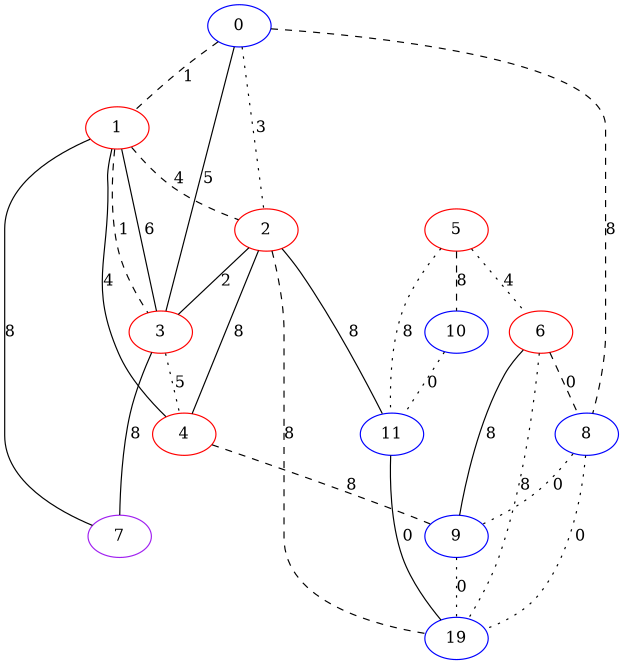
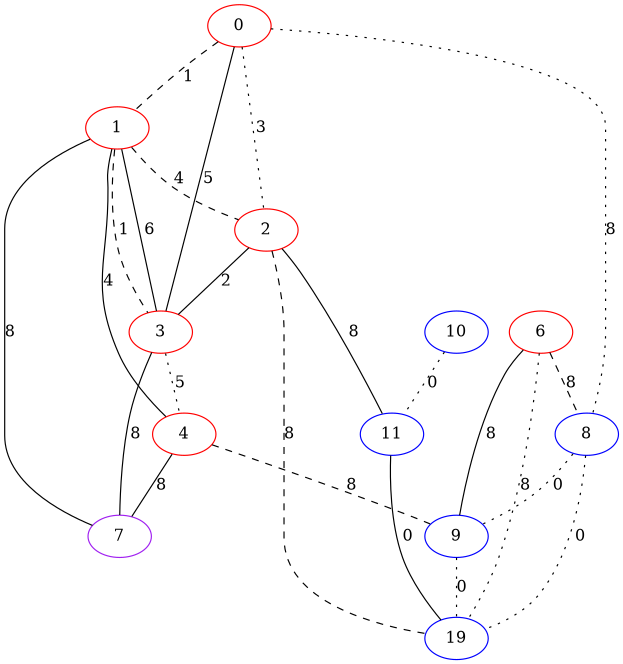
node "0": color blue -> red
edge "0" -- "8": style dashed -> dotted
node "5": removed
edge "2" -- "4": now "7" -- "4"
edge "6" -- "8": label "0" -> "8"
